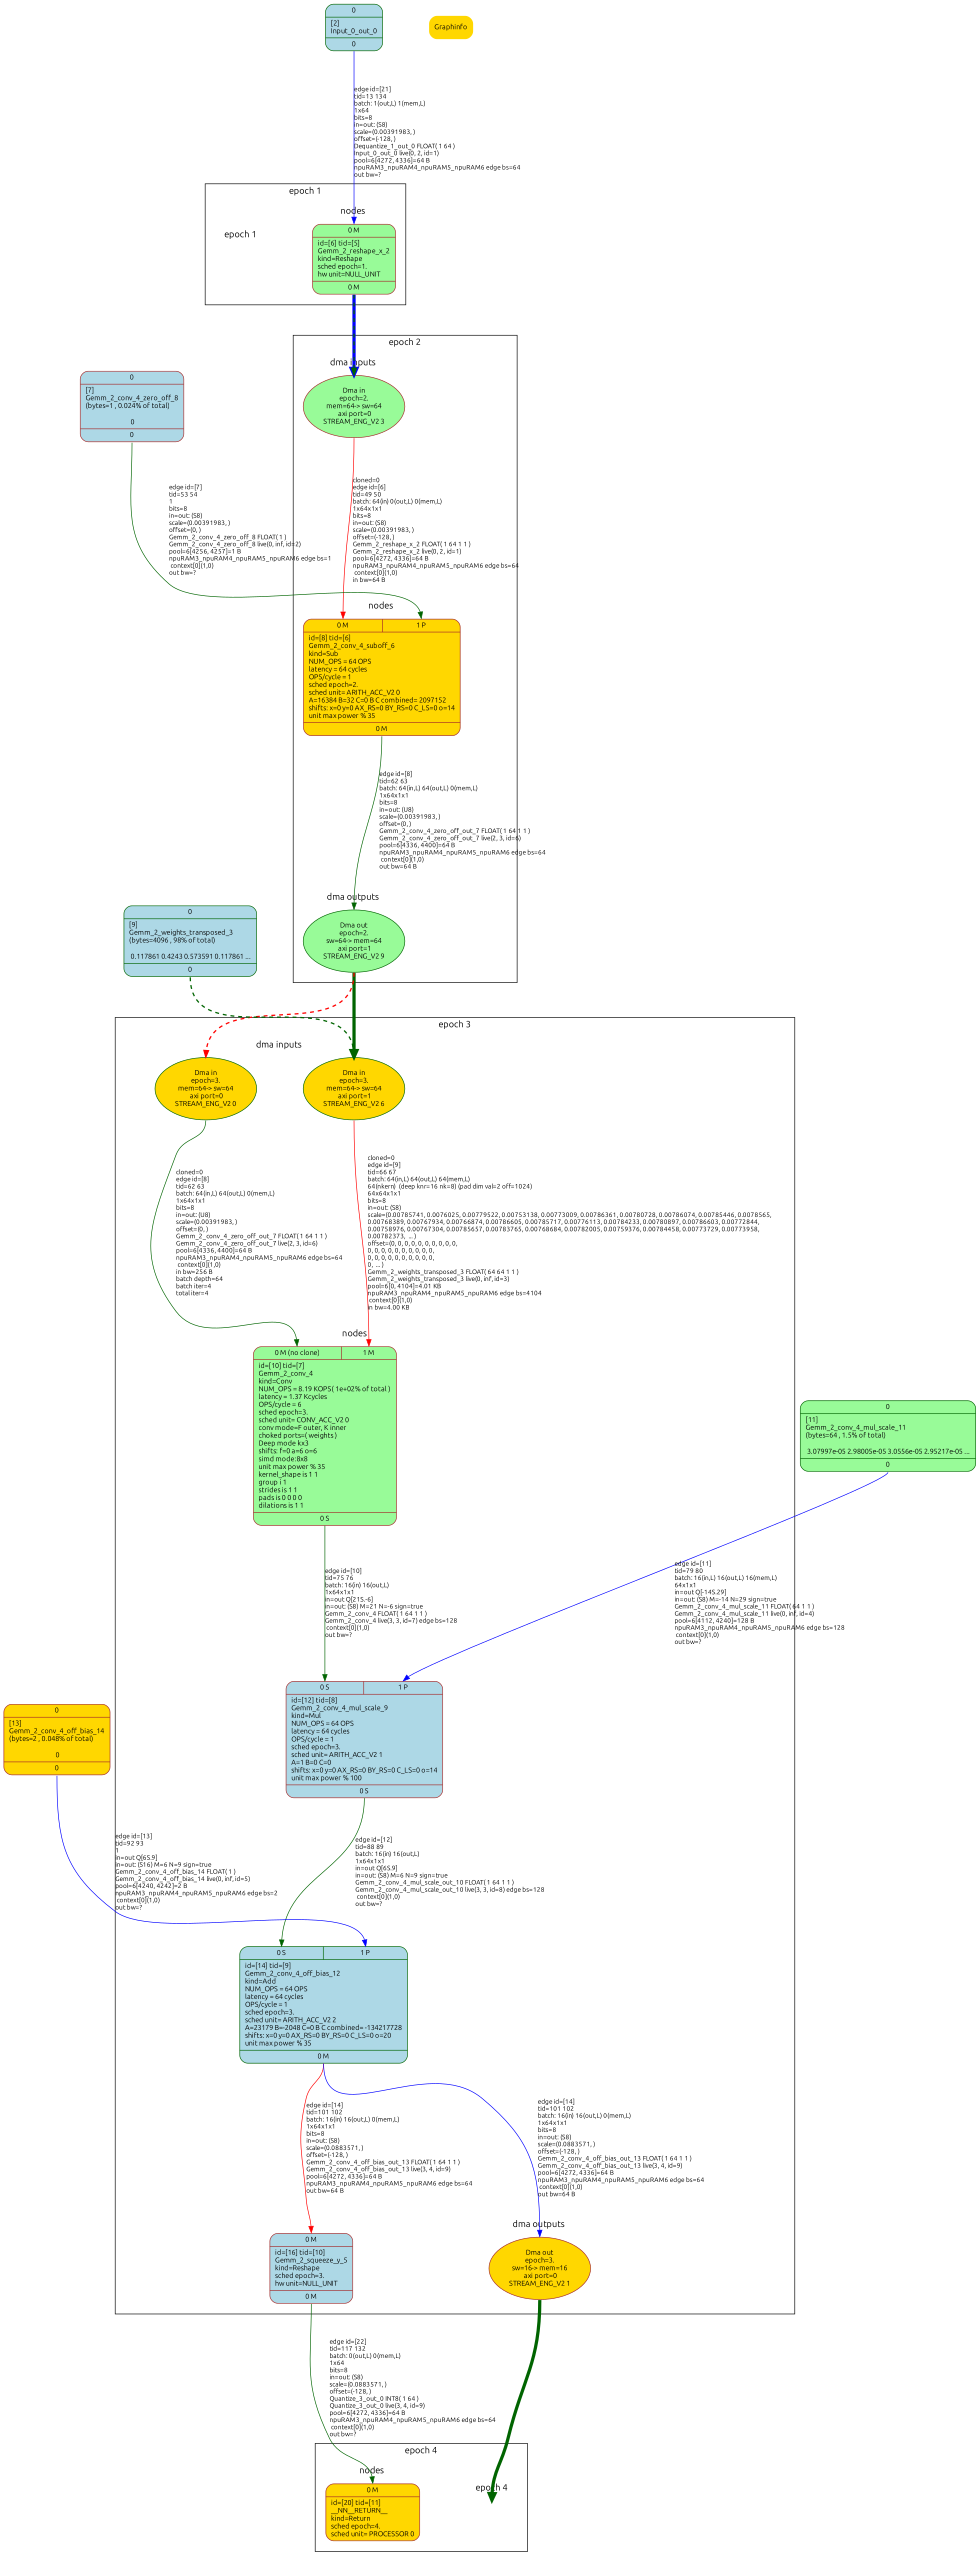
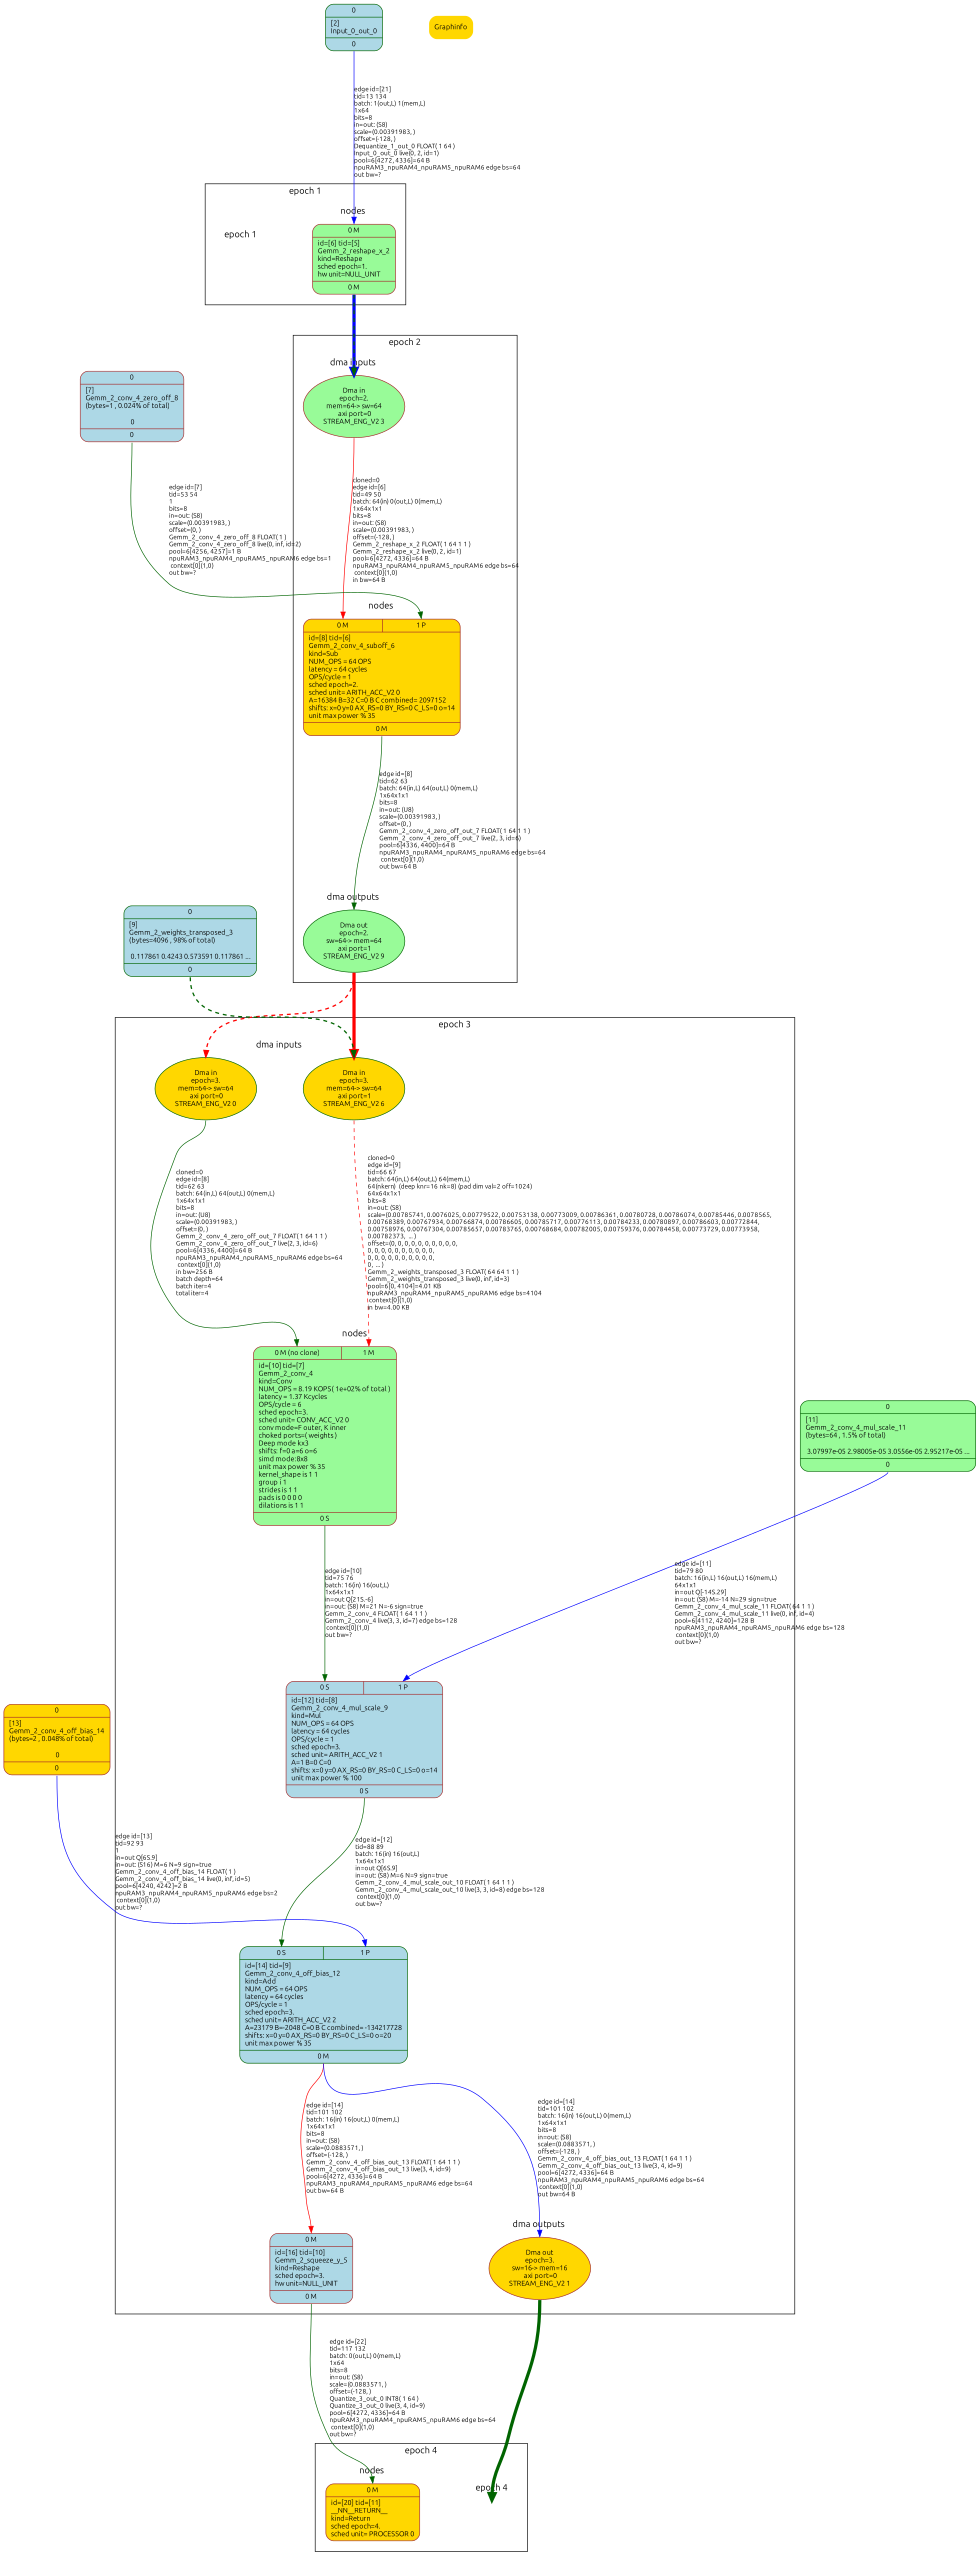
edge "Dma out epoch=2. sw=64-> mem=64 axi port=1 STREAM_ENG_V2 9" -> "Dma in epoch=3. mem=64-> sw=64 axi port=1 STREAM_ENG_V2 6": color darkgreen -> red
edge "Dma in epoch=3. mem=64-> sw=64 axi port=1 STREAM_ENG_V2 6" -> "0 M (no clone)": style solid -> dashed
